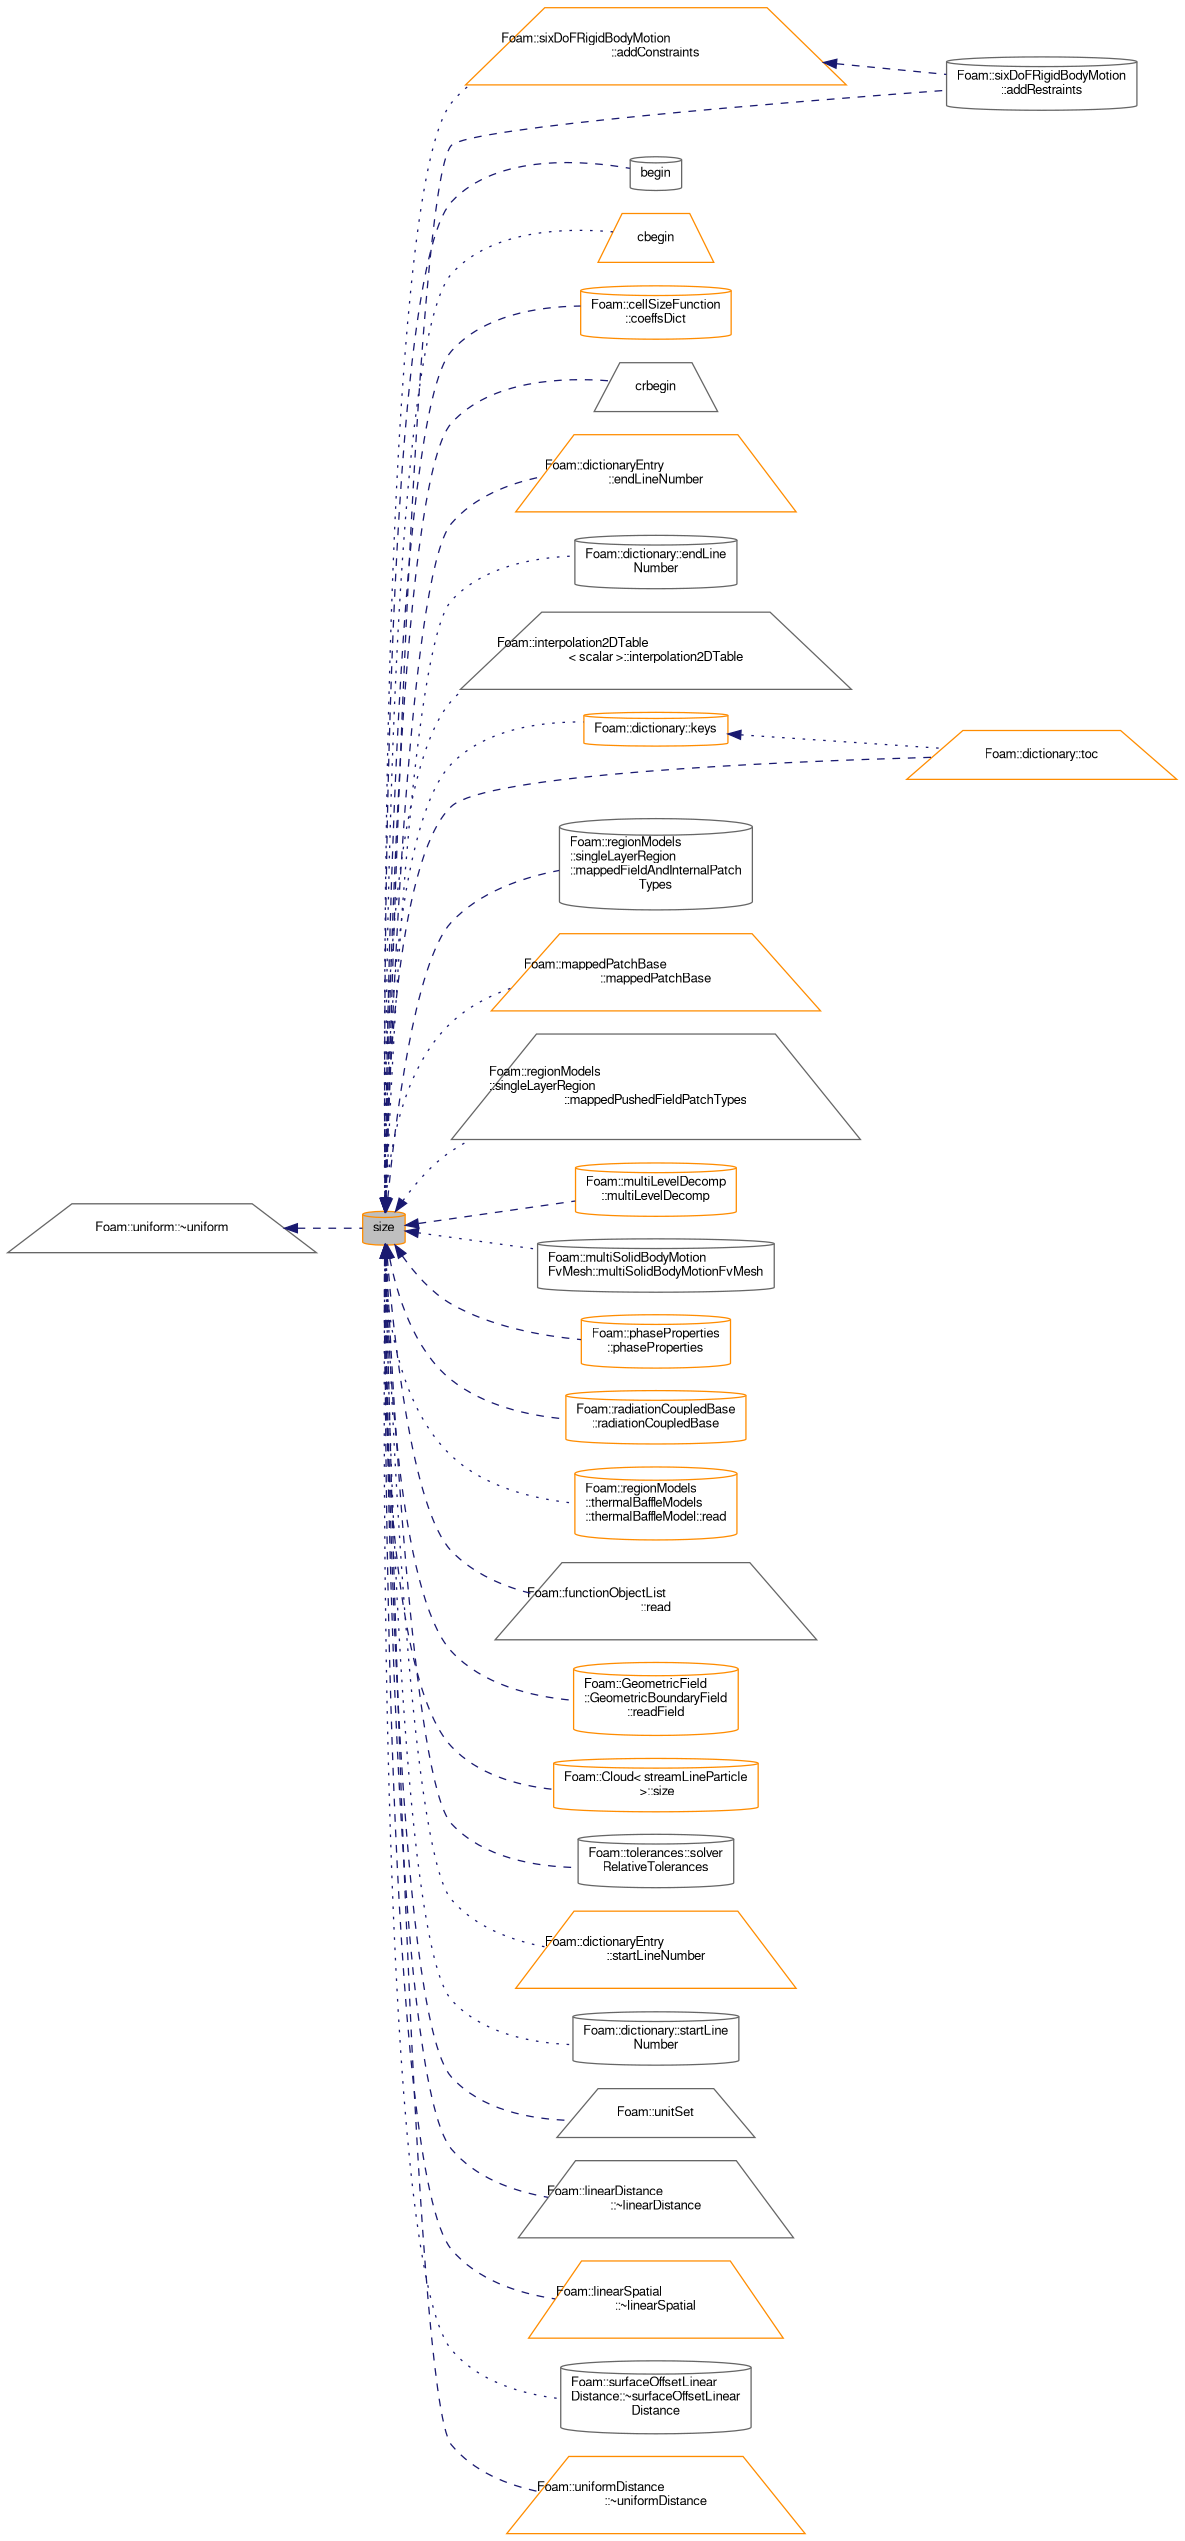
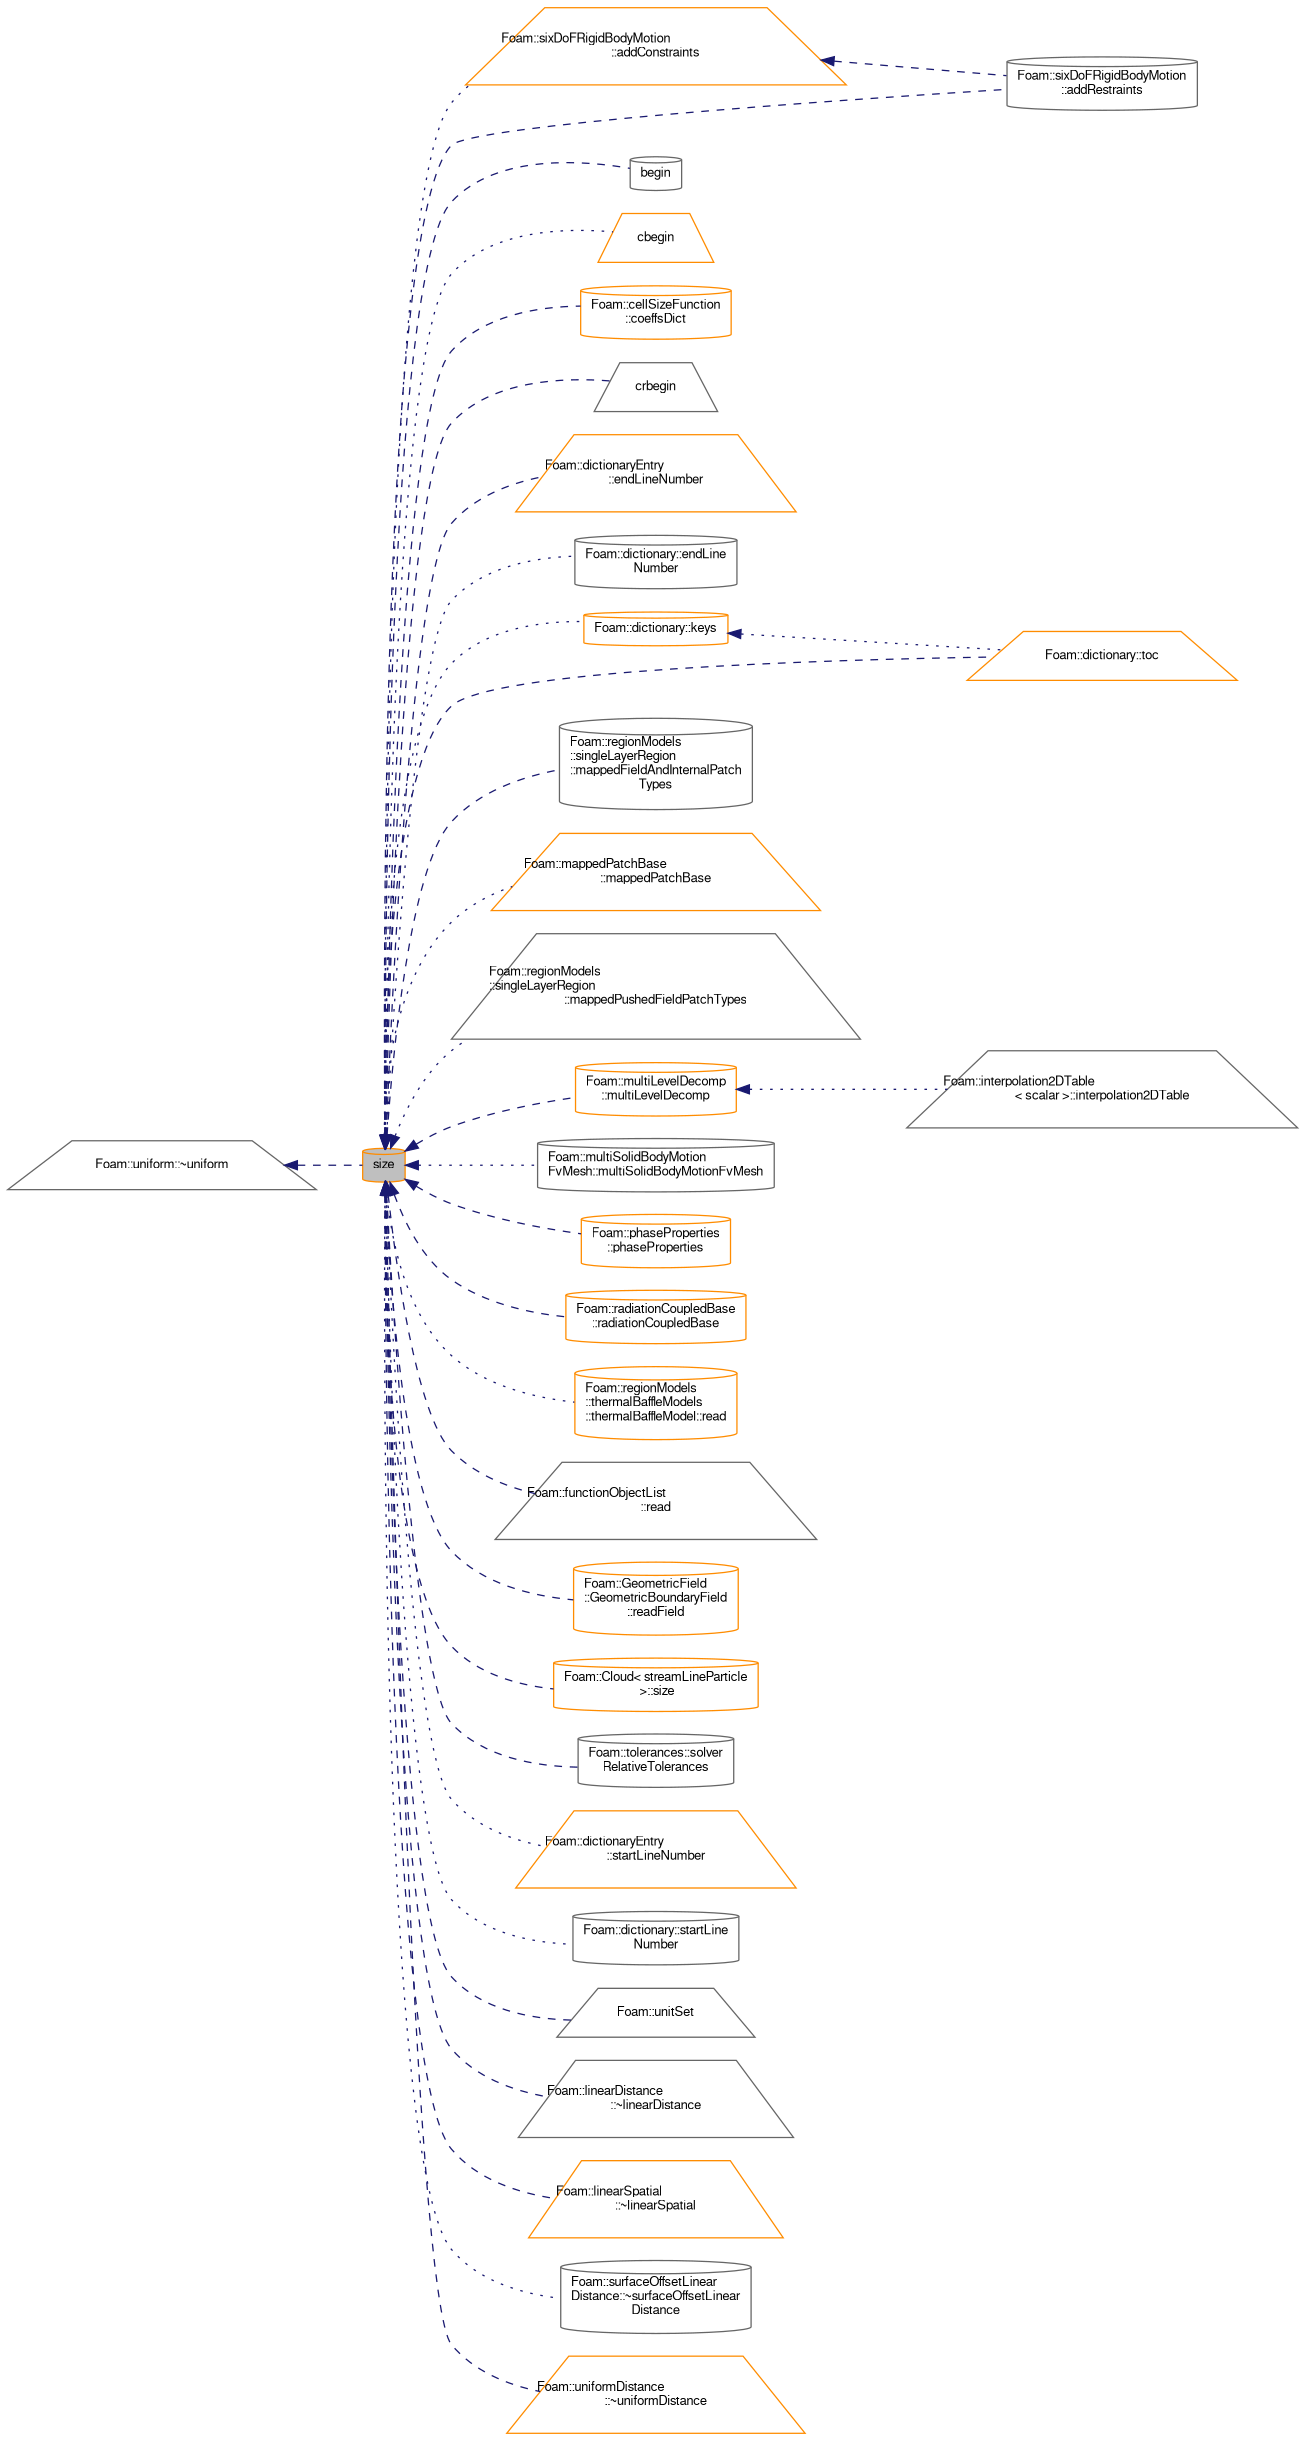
edge "Foam::interpolation2DTable < scalar >::interpolation2DTable" -> "size": now "Foam::interpolation2DTable < scalar >::interpolation2DTable" -> "Foam::multiLevelDecomp ::multiLevelDecomp"
